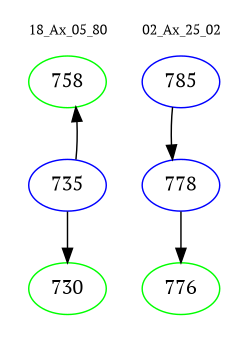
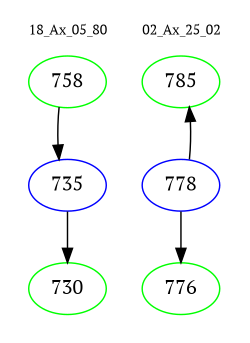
node "785": color blue -> green
edge "785" -> "778": reversed
edge "735" -> "758": reversed
